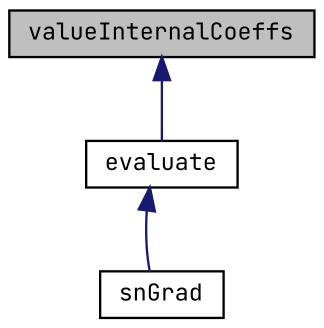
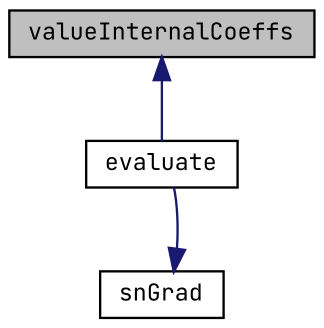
edge "snGrad" -> "evaluate": reversed
